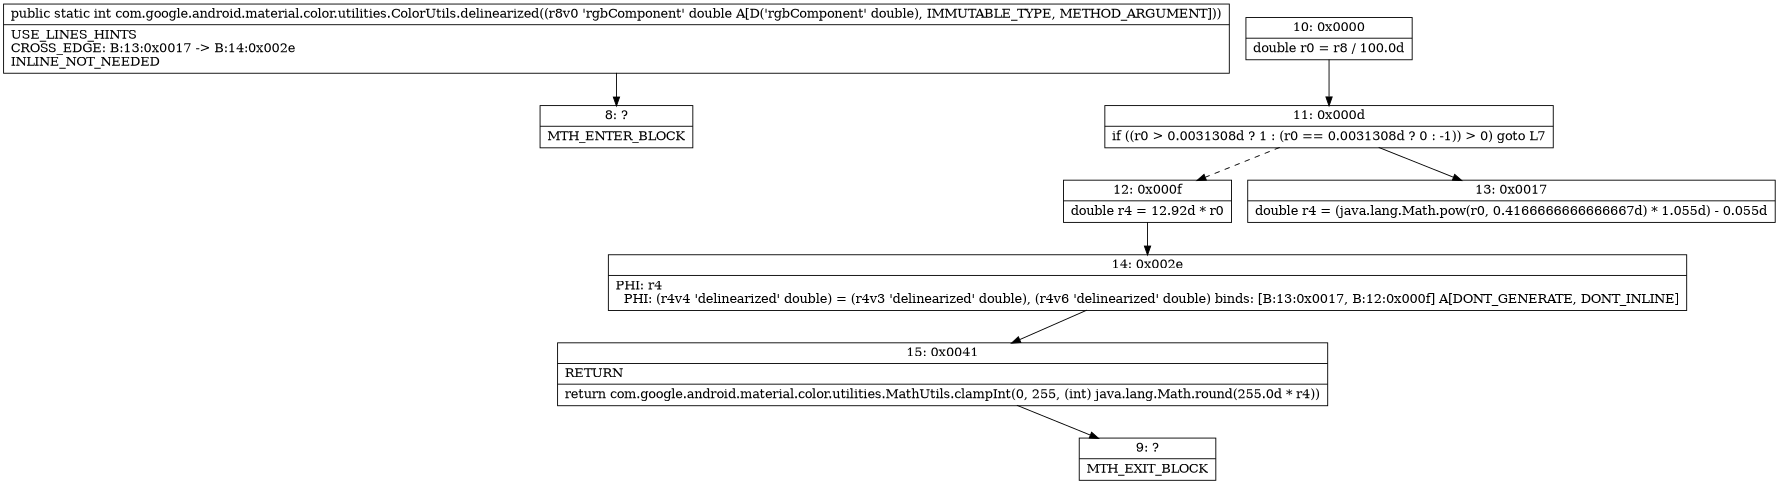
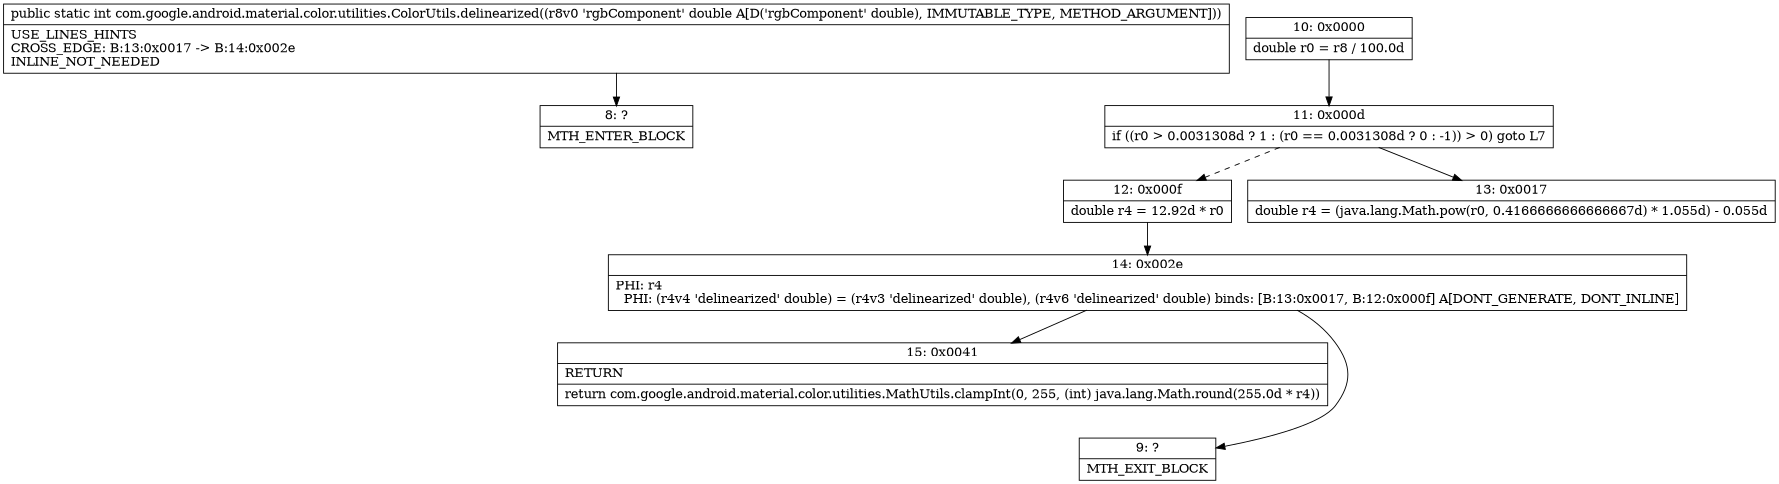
edge "15: 0x0041" -> "9: ?": now "14: 0x002e" -> "9: ?"
